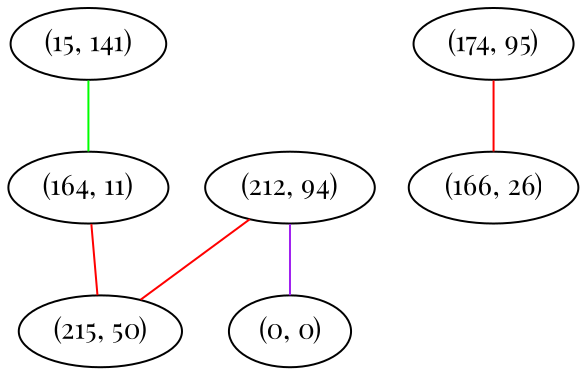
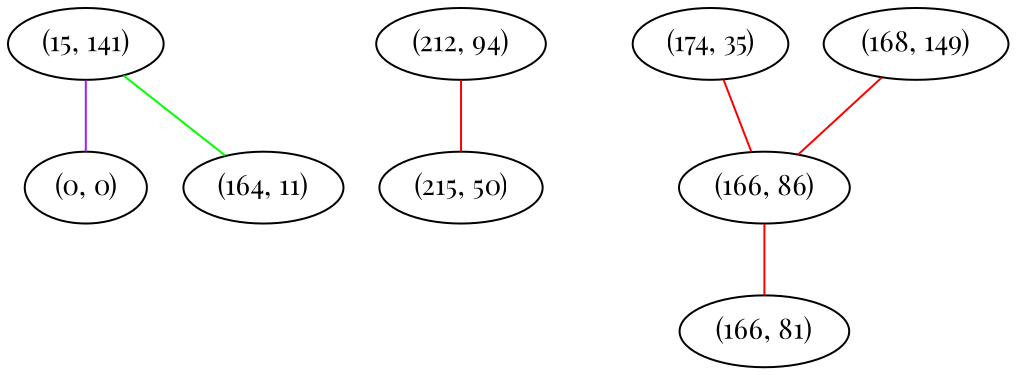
node "(174, 95)": label "(174, 95)" -> "(174, 35)"
node "(168, 149)": added
node "(166, 26)": label "(166, 26)" -> "(166, 86)"
edge "(164, 11)" -- "(215, 50)": removed
edge "(212, 94)" -- "(0, 0)": now "(15, 141)" -- "(0, 0)"
node "(166, 81)": added
